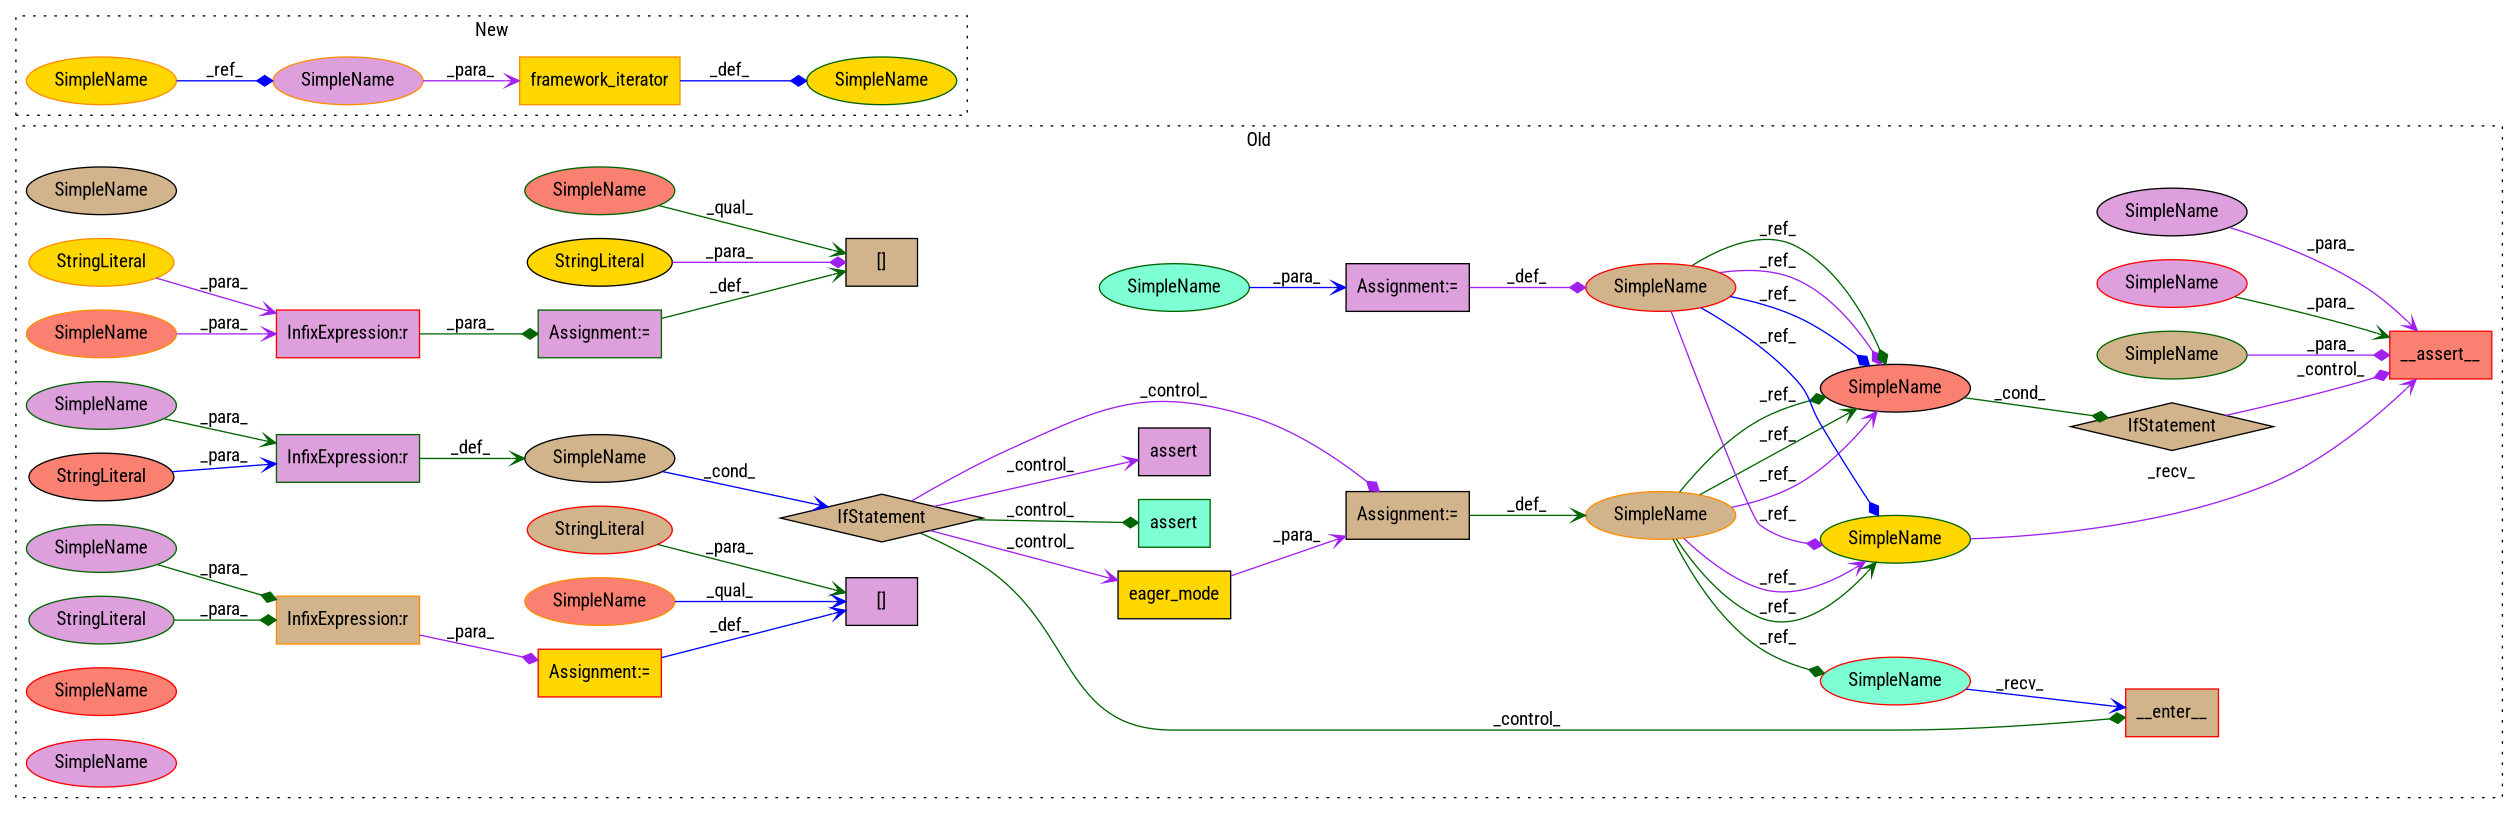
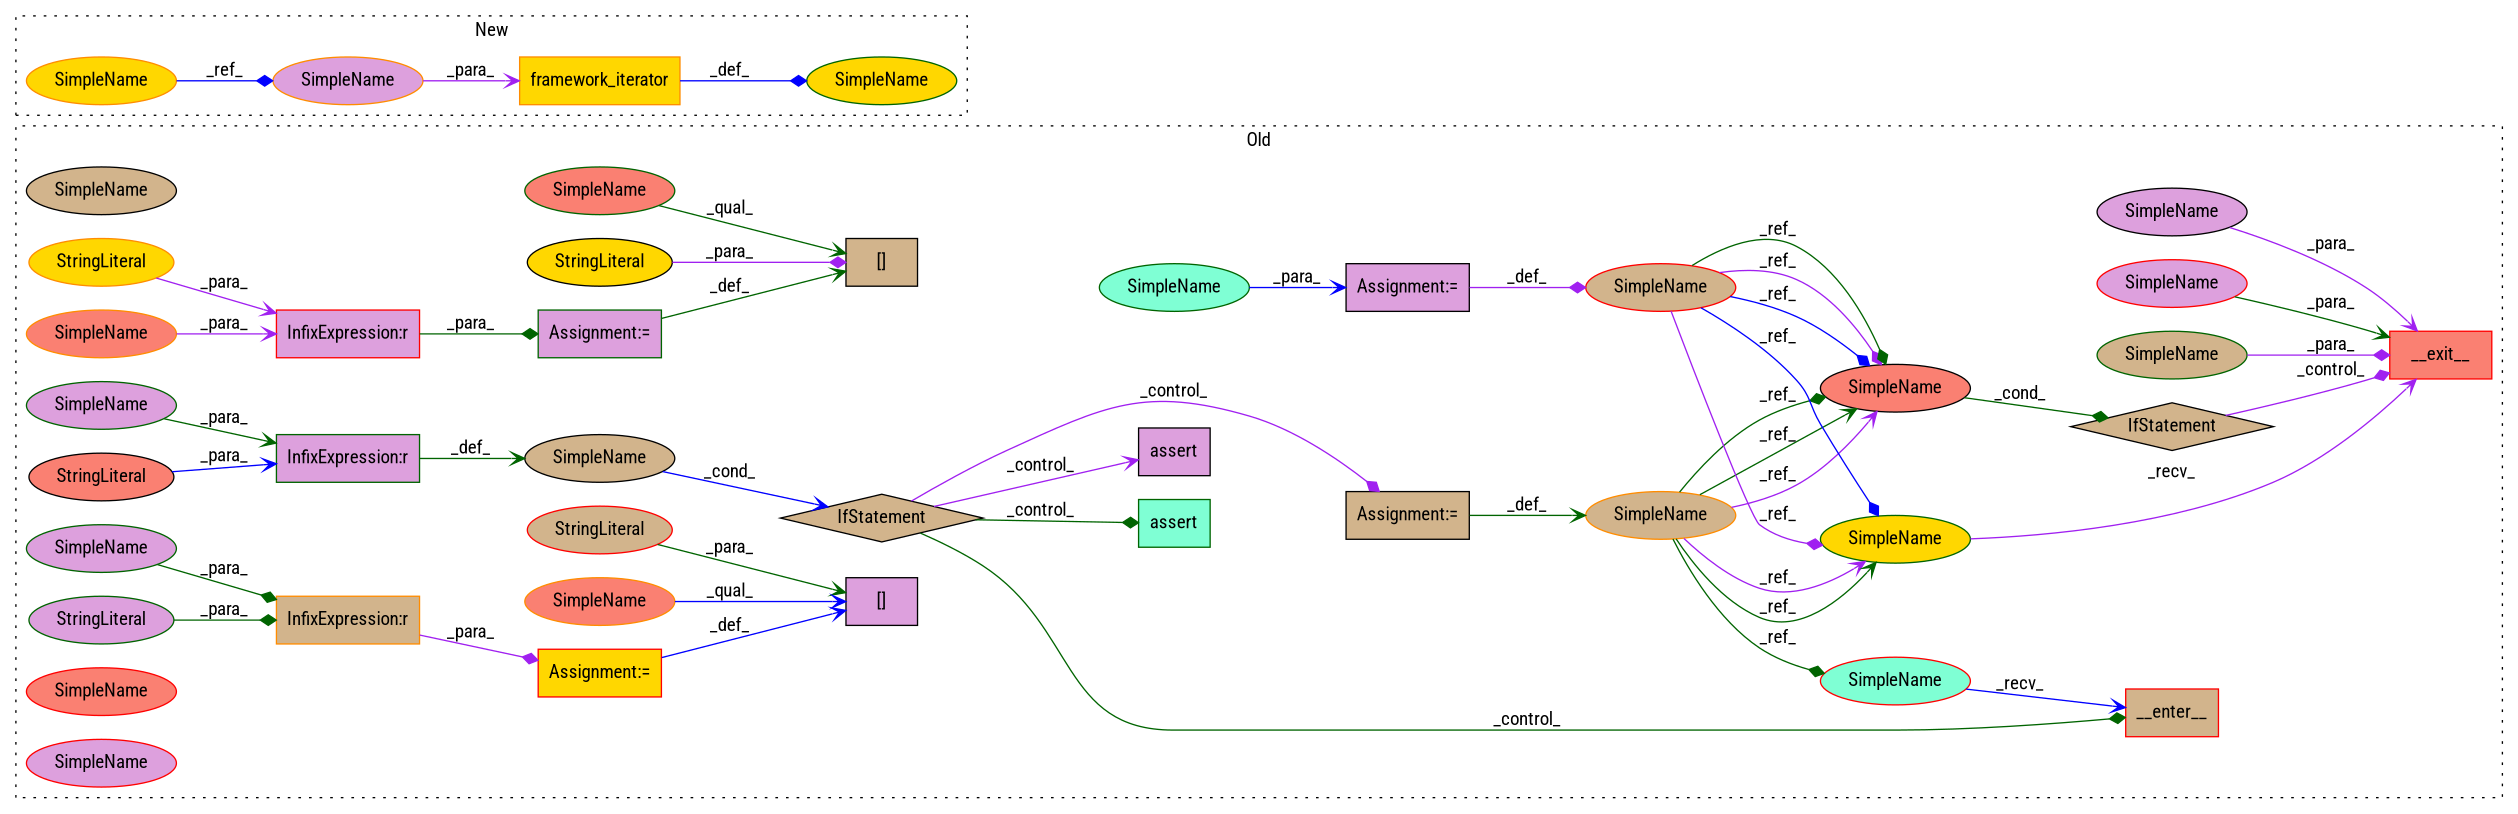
node "__assert__": label "__assert__" -> "__exit__"
node "eager_mode": removed
